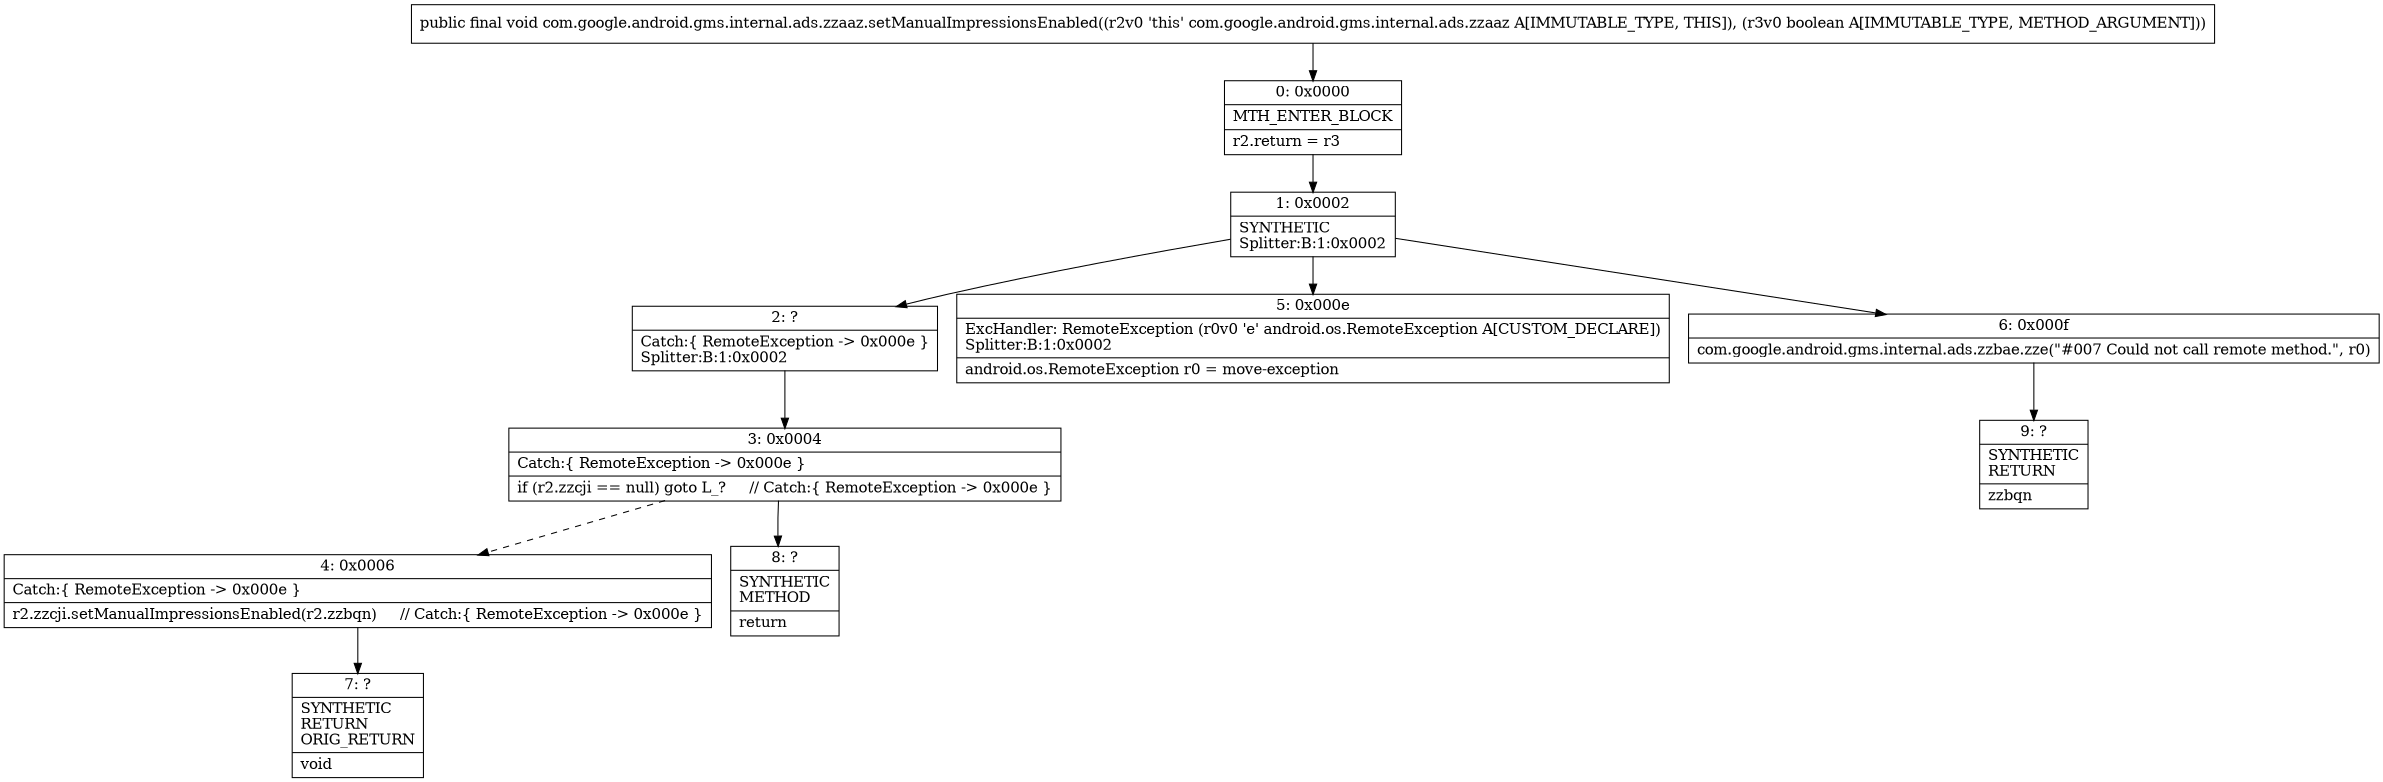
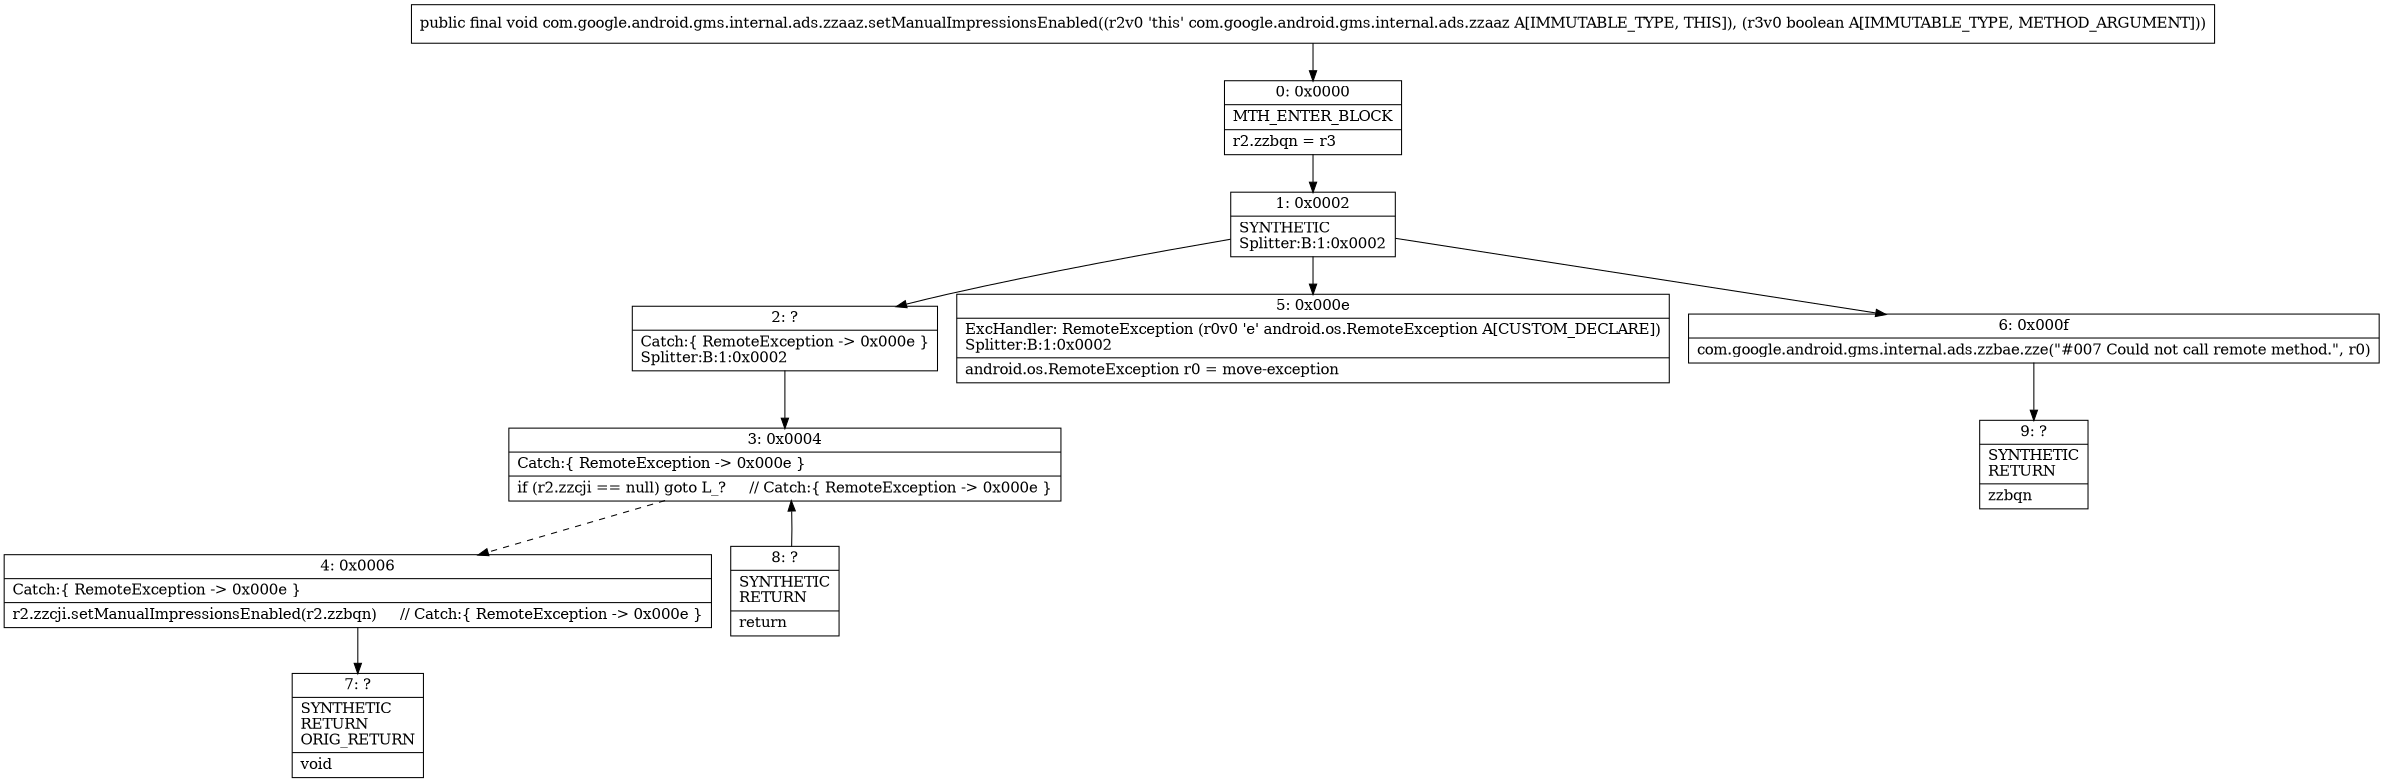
node "0: 0x0000": text "r2.return = r3" -> "r2.zzbqn = r3"
edge "3: 0x0004" -> "8: ?": reversed
node "8: ?": text "METHOD" -> "RETURN"
